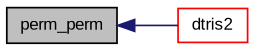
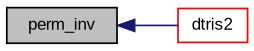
node "perm_perm": label "perm_perm" -> "perm_inv"
